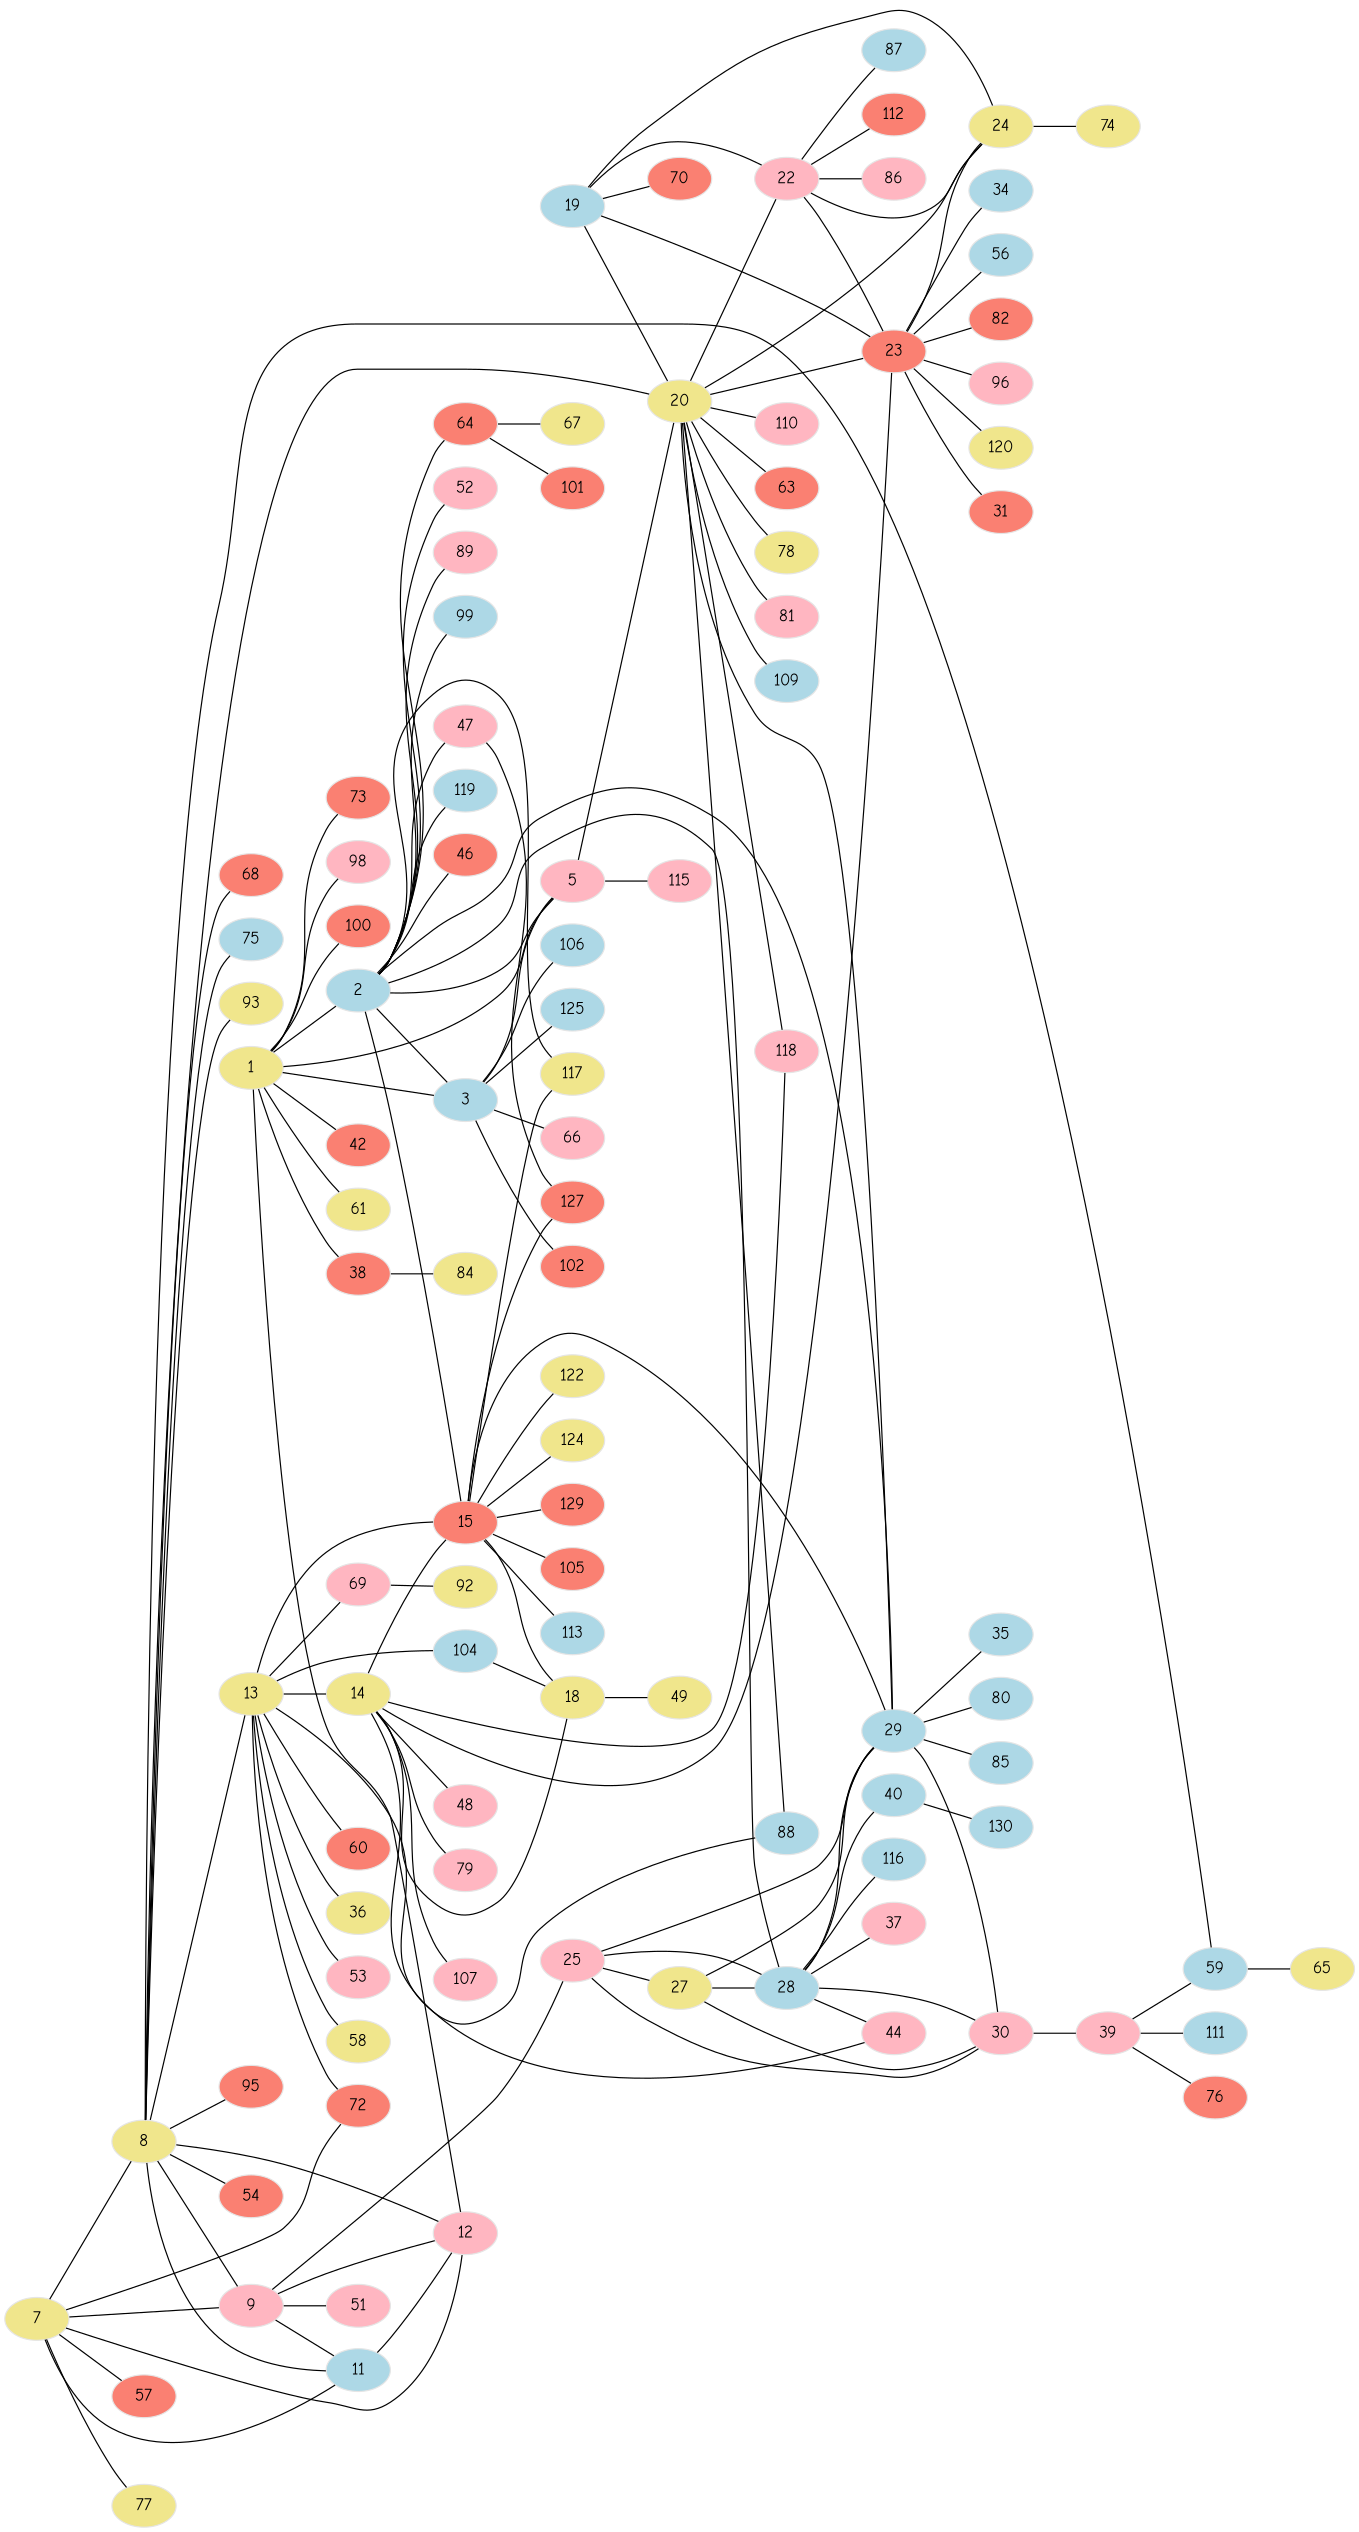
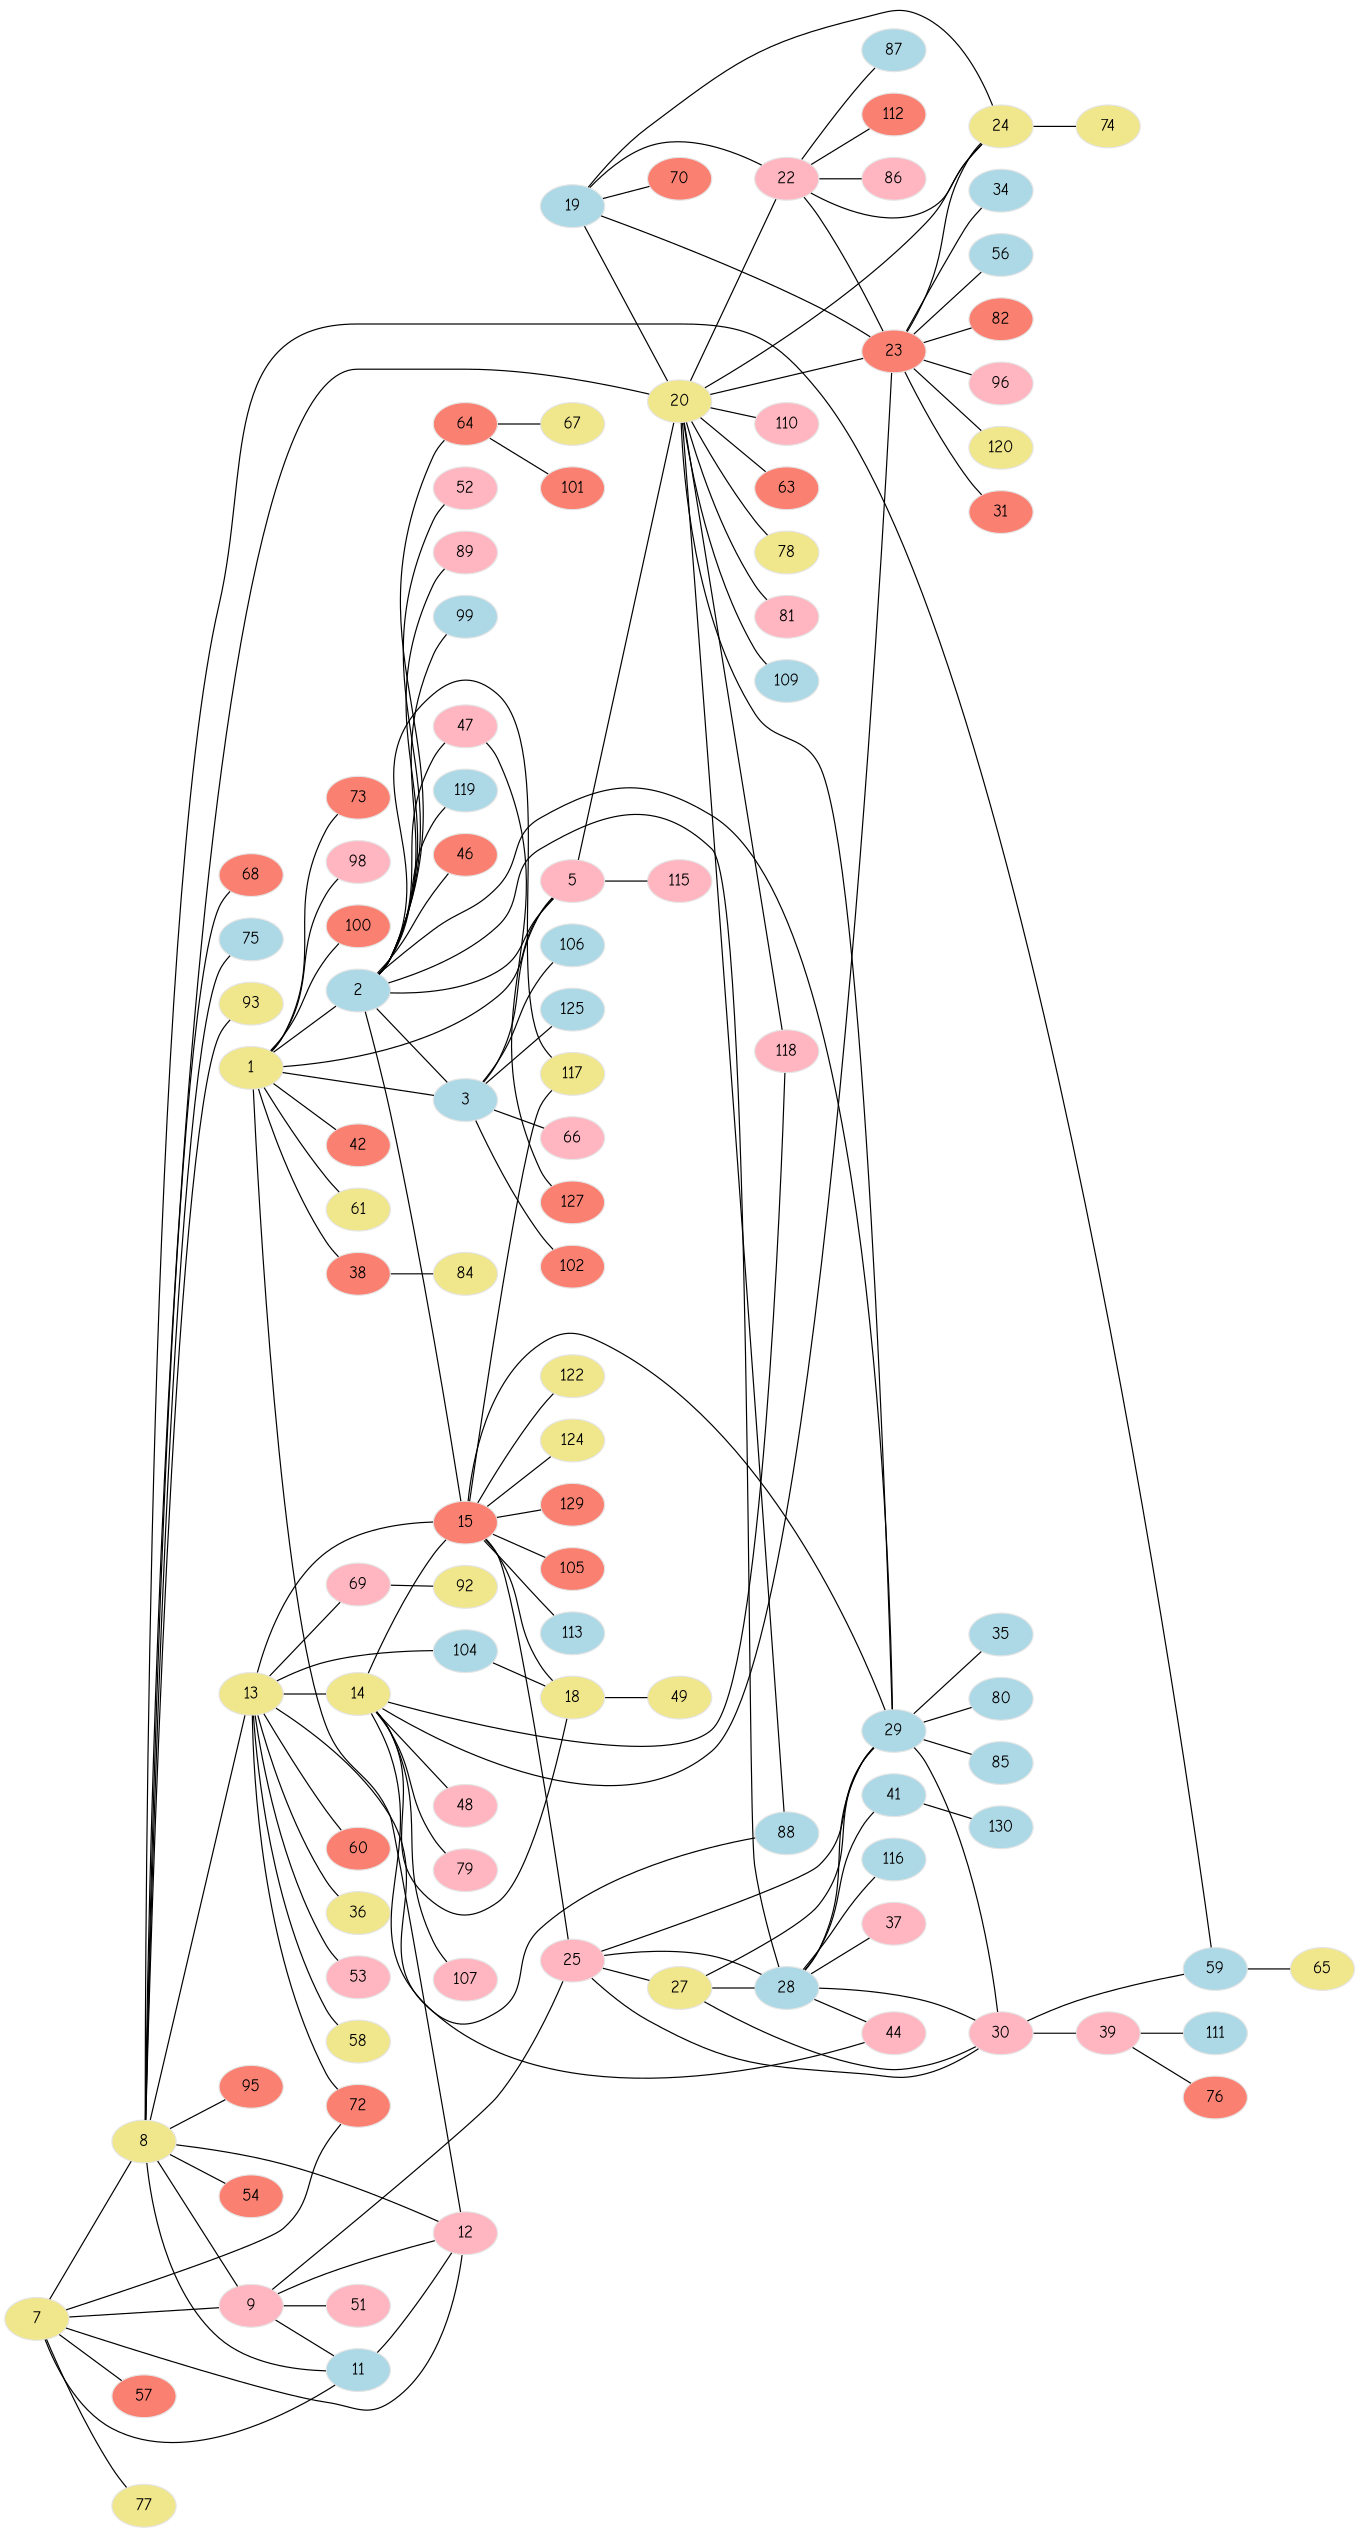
edge "127" -- "15": now "25" -- "15"
node "40": label "40" -> "41"
edge "59" -- "39": now "59" -- "30"
